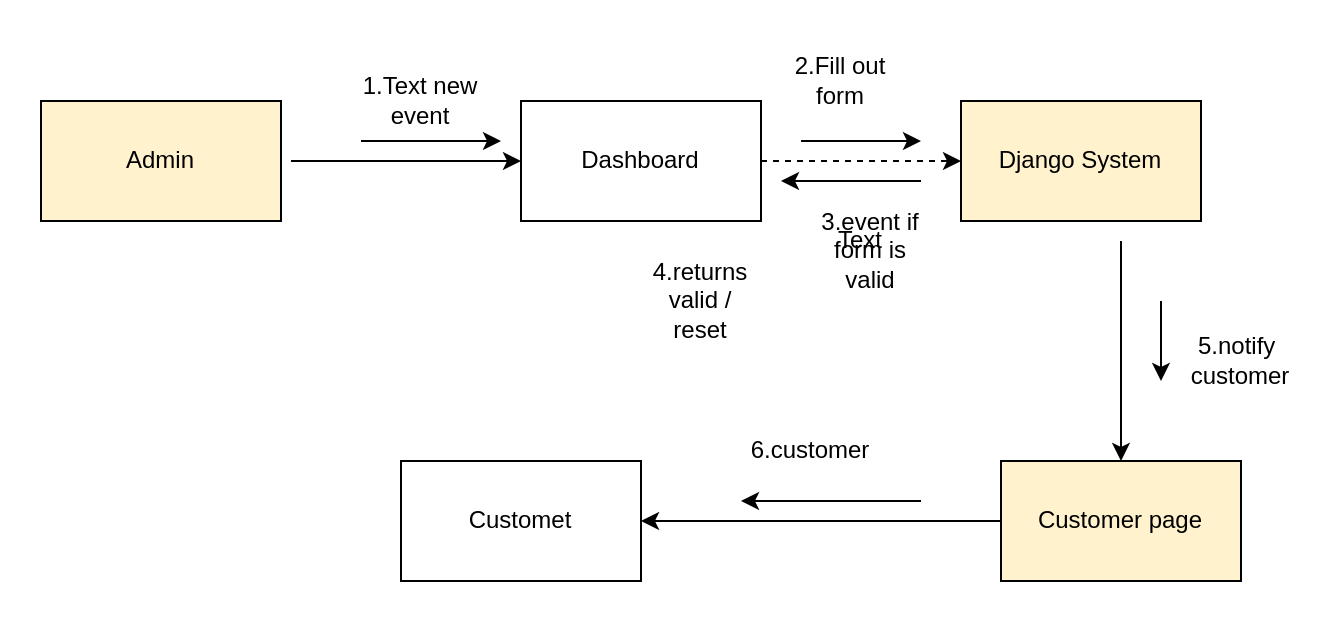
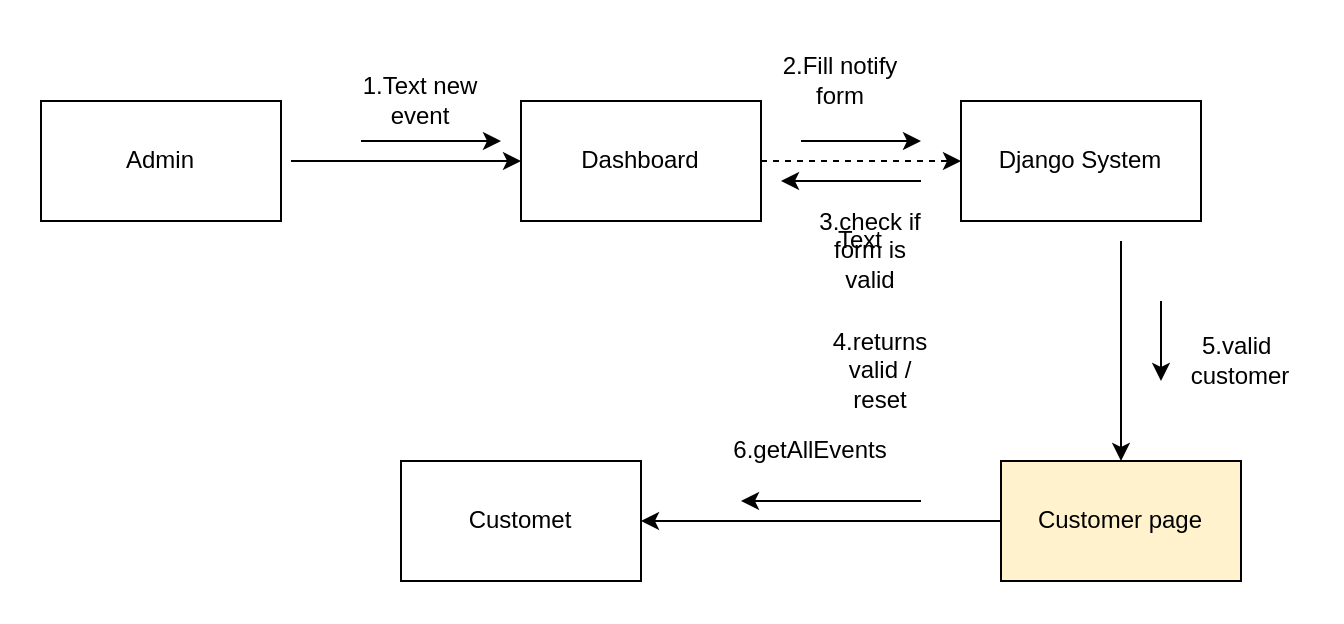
node "2.Fill out form": label "2.Fill out form" -> "2.Fill notify form"
node "Admin": fillcolor #fff2cc -> #ffffff
node "Django System": fillcolor #fff2cc -> #ffffff
node "3.event if form is valid": label "3.event if form is valid" -> "3.check if form is valid"
node "4.returns valid / reset": moved (701, 301) -> (881, 371)
node "5.notify customer": label "5.notify customer" -> "5.valid customer"
node "6.customer": label "6.customer" -> "6.getAllEvents"
